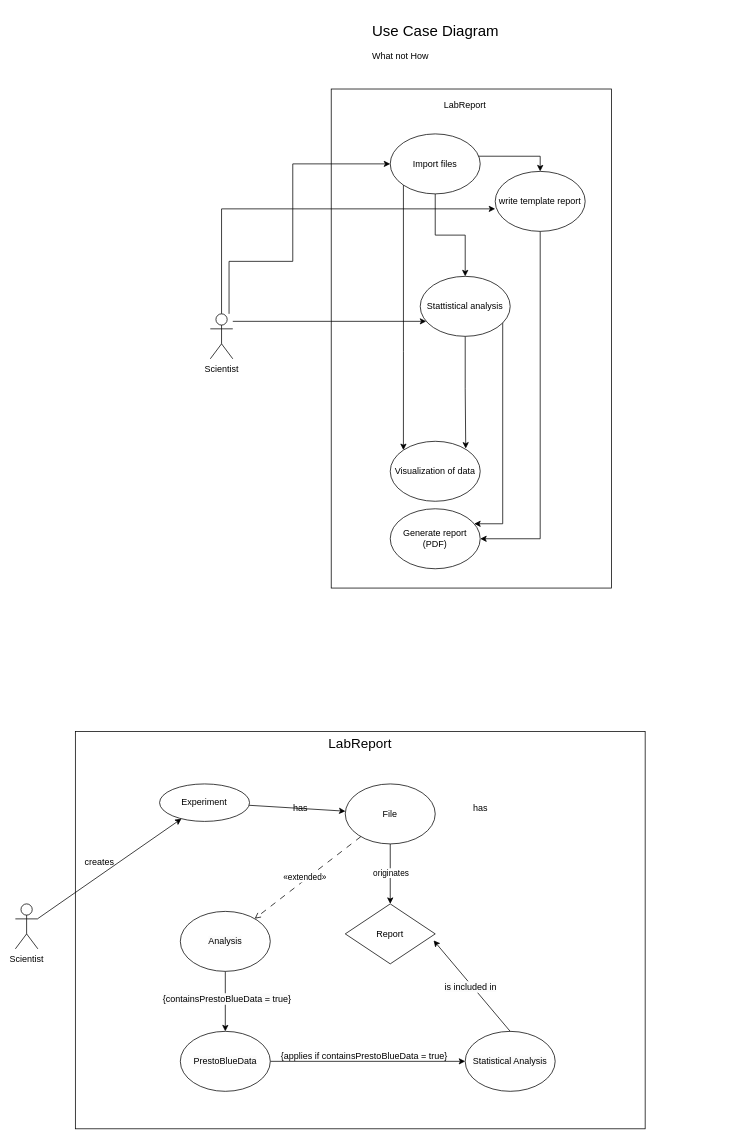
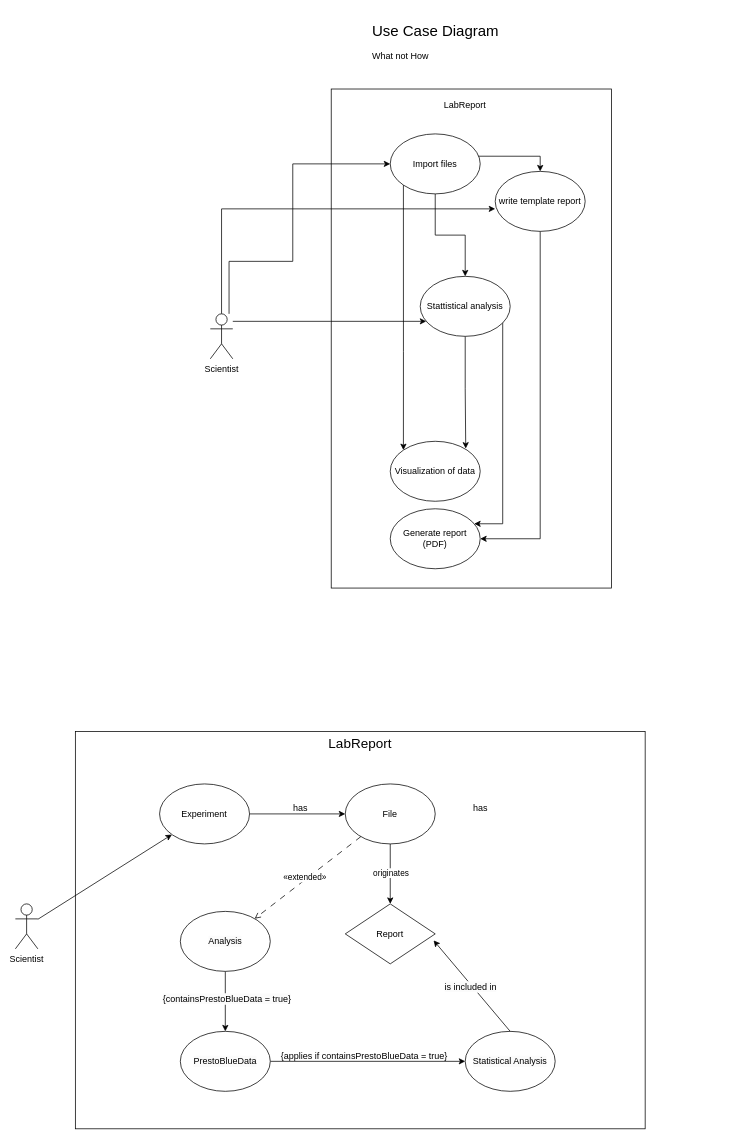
node "Experiment": size 90x38 -> 90x60
node "creates": removed
